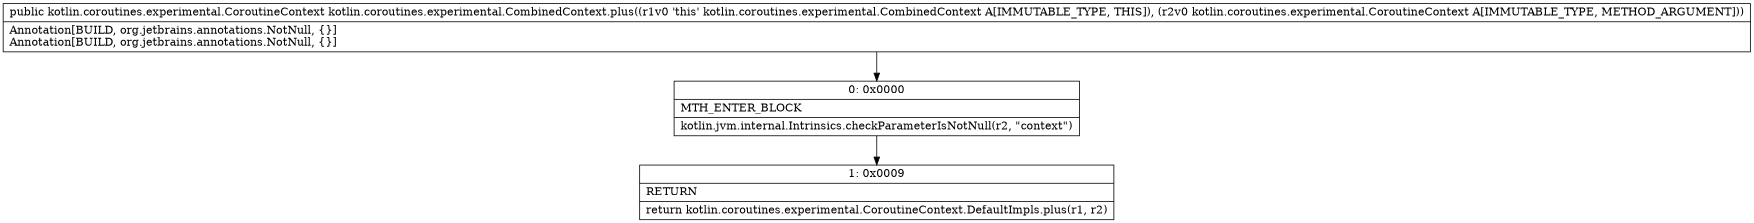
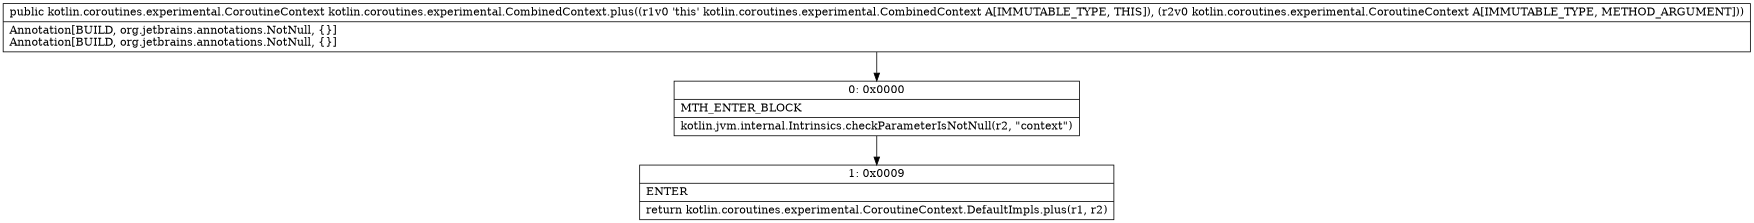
node "1: 0x0009": text "RETURN" -> "ENTER"
